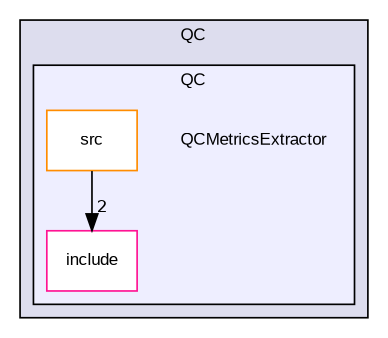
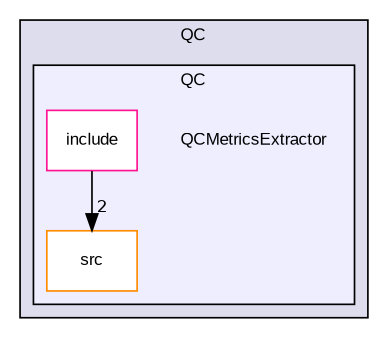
edge "src" -> "include": reversed
